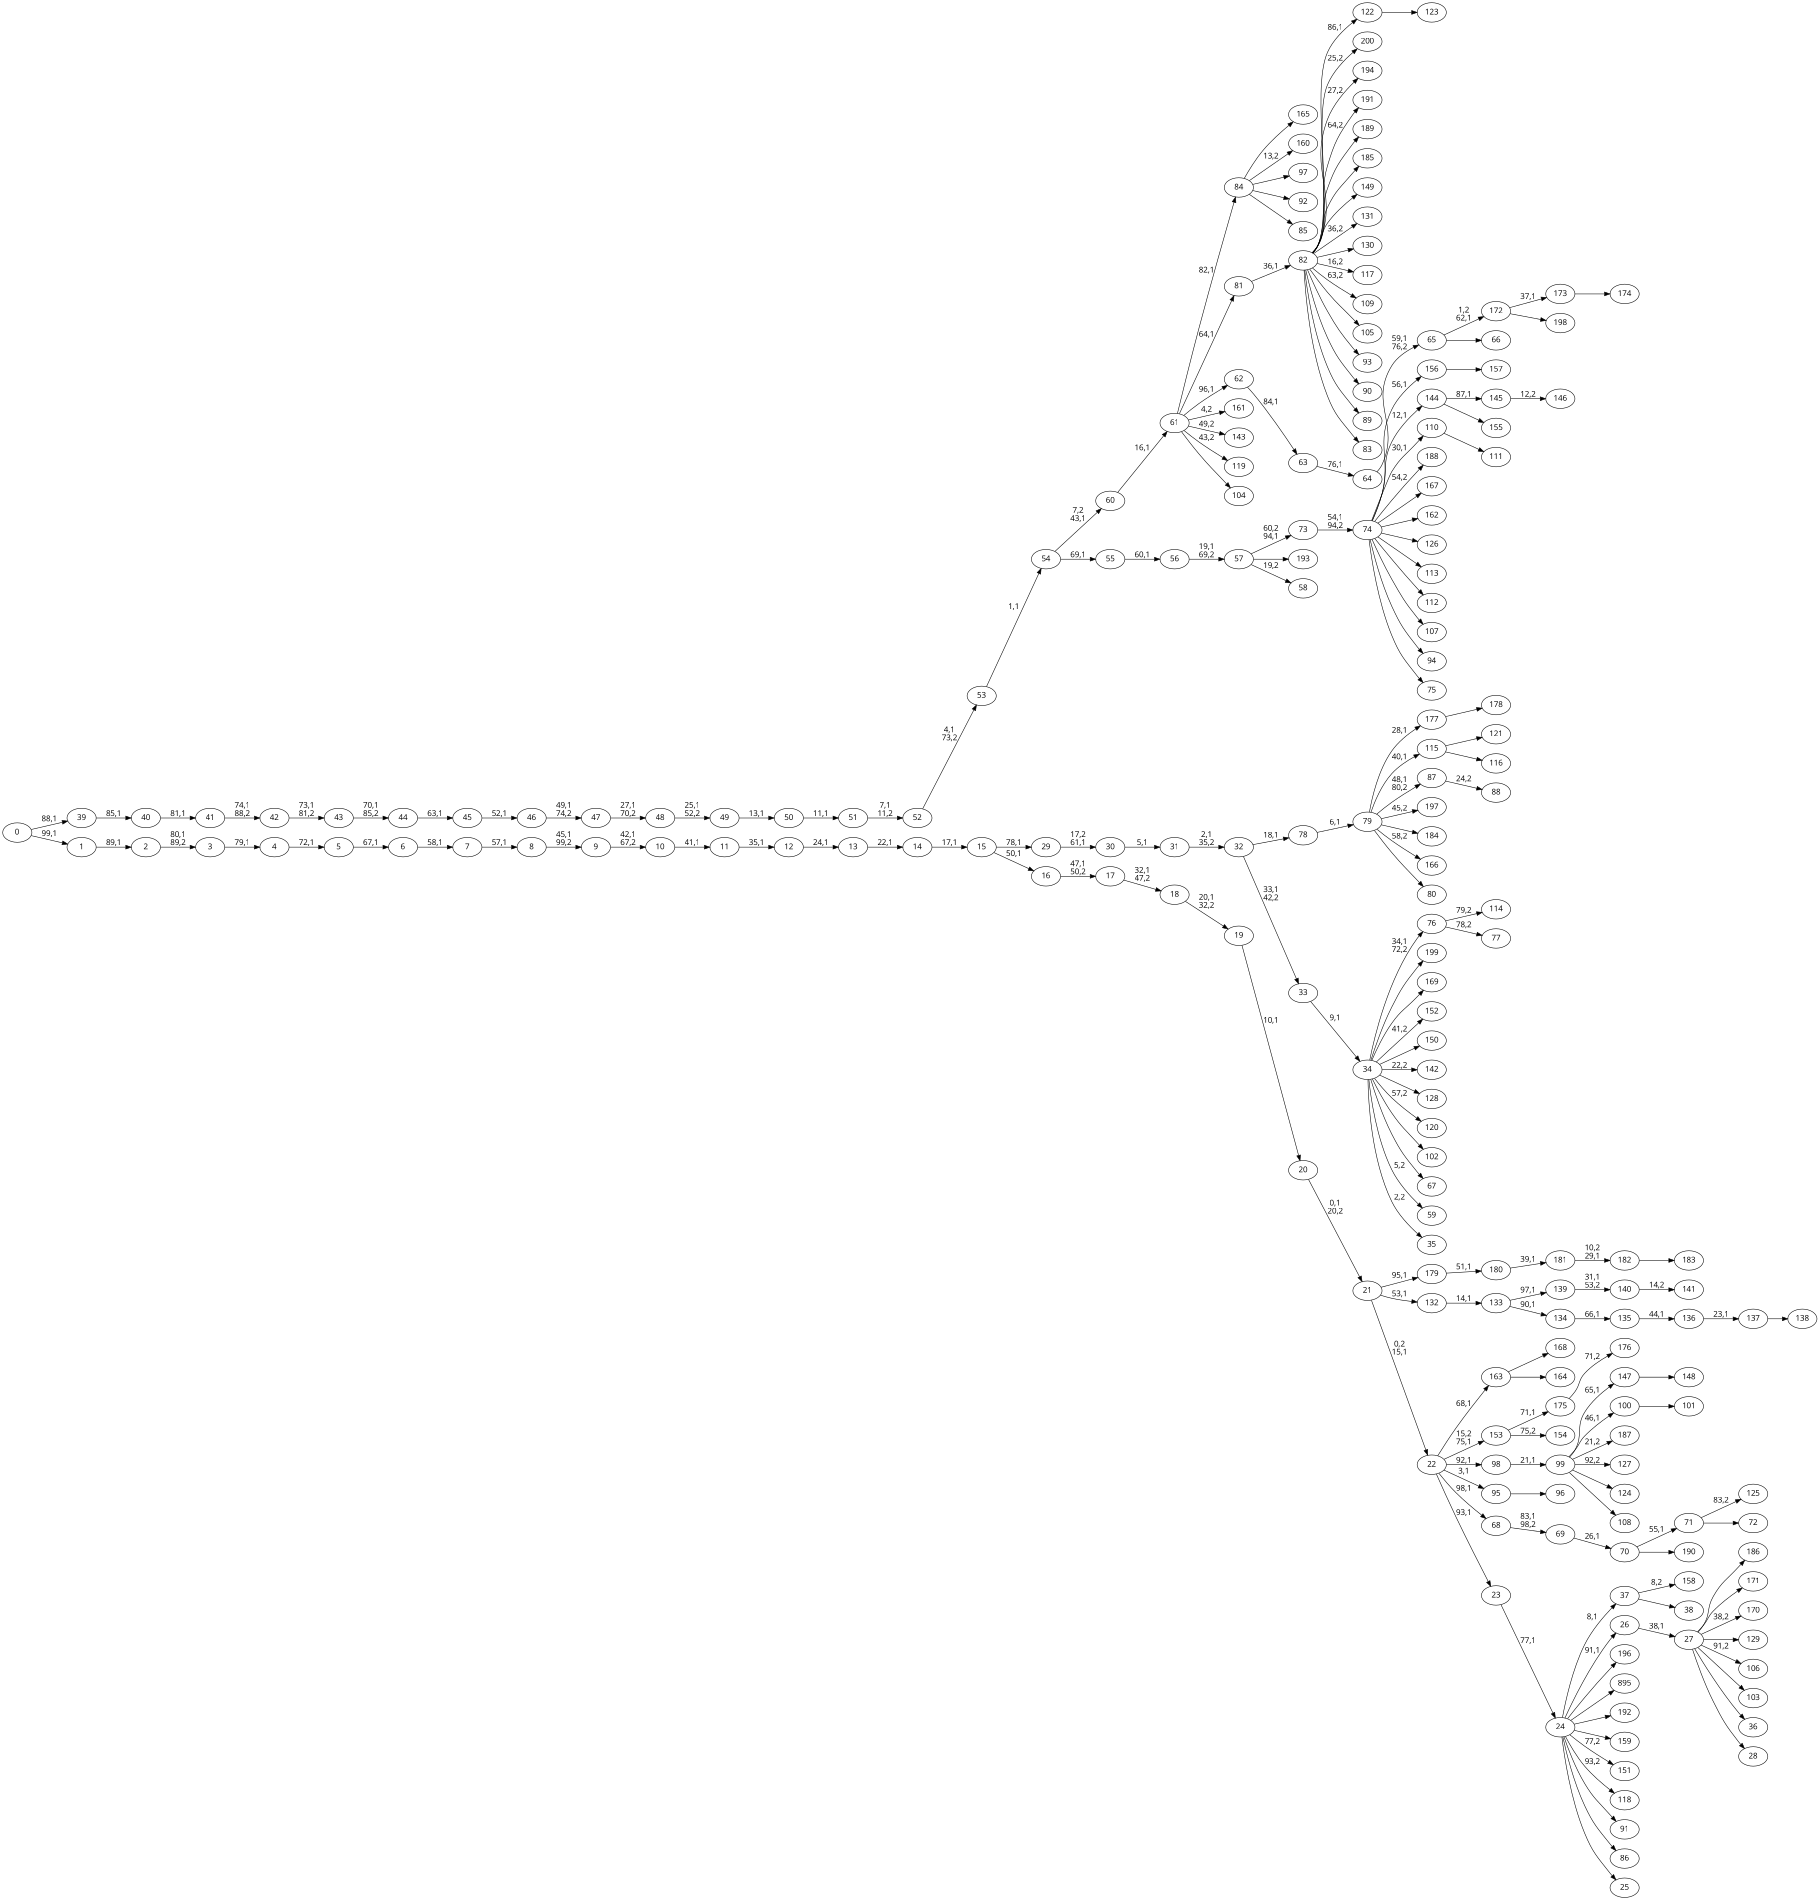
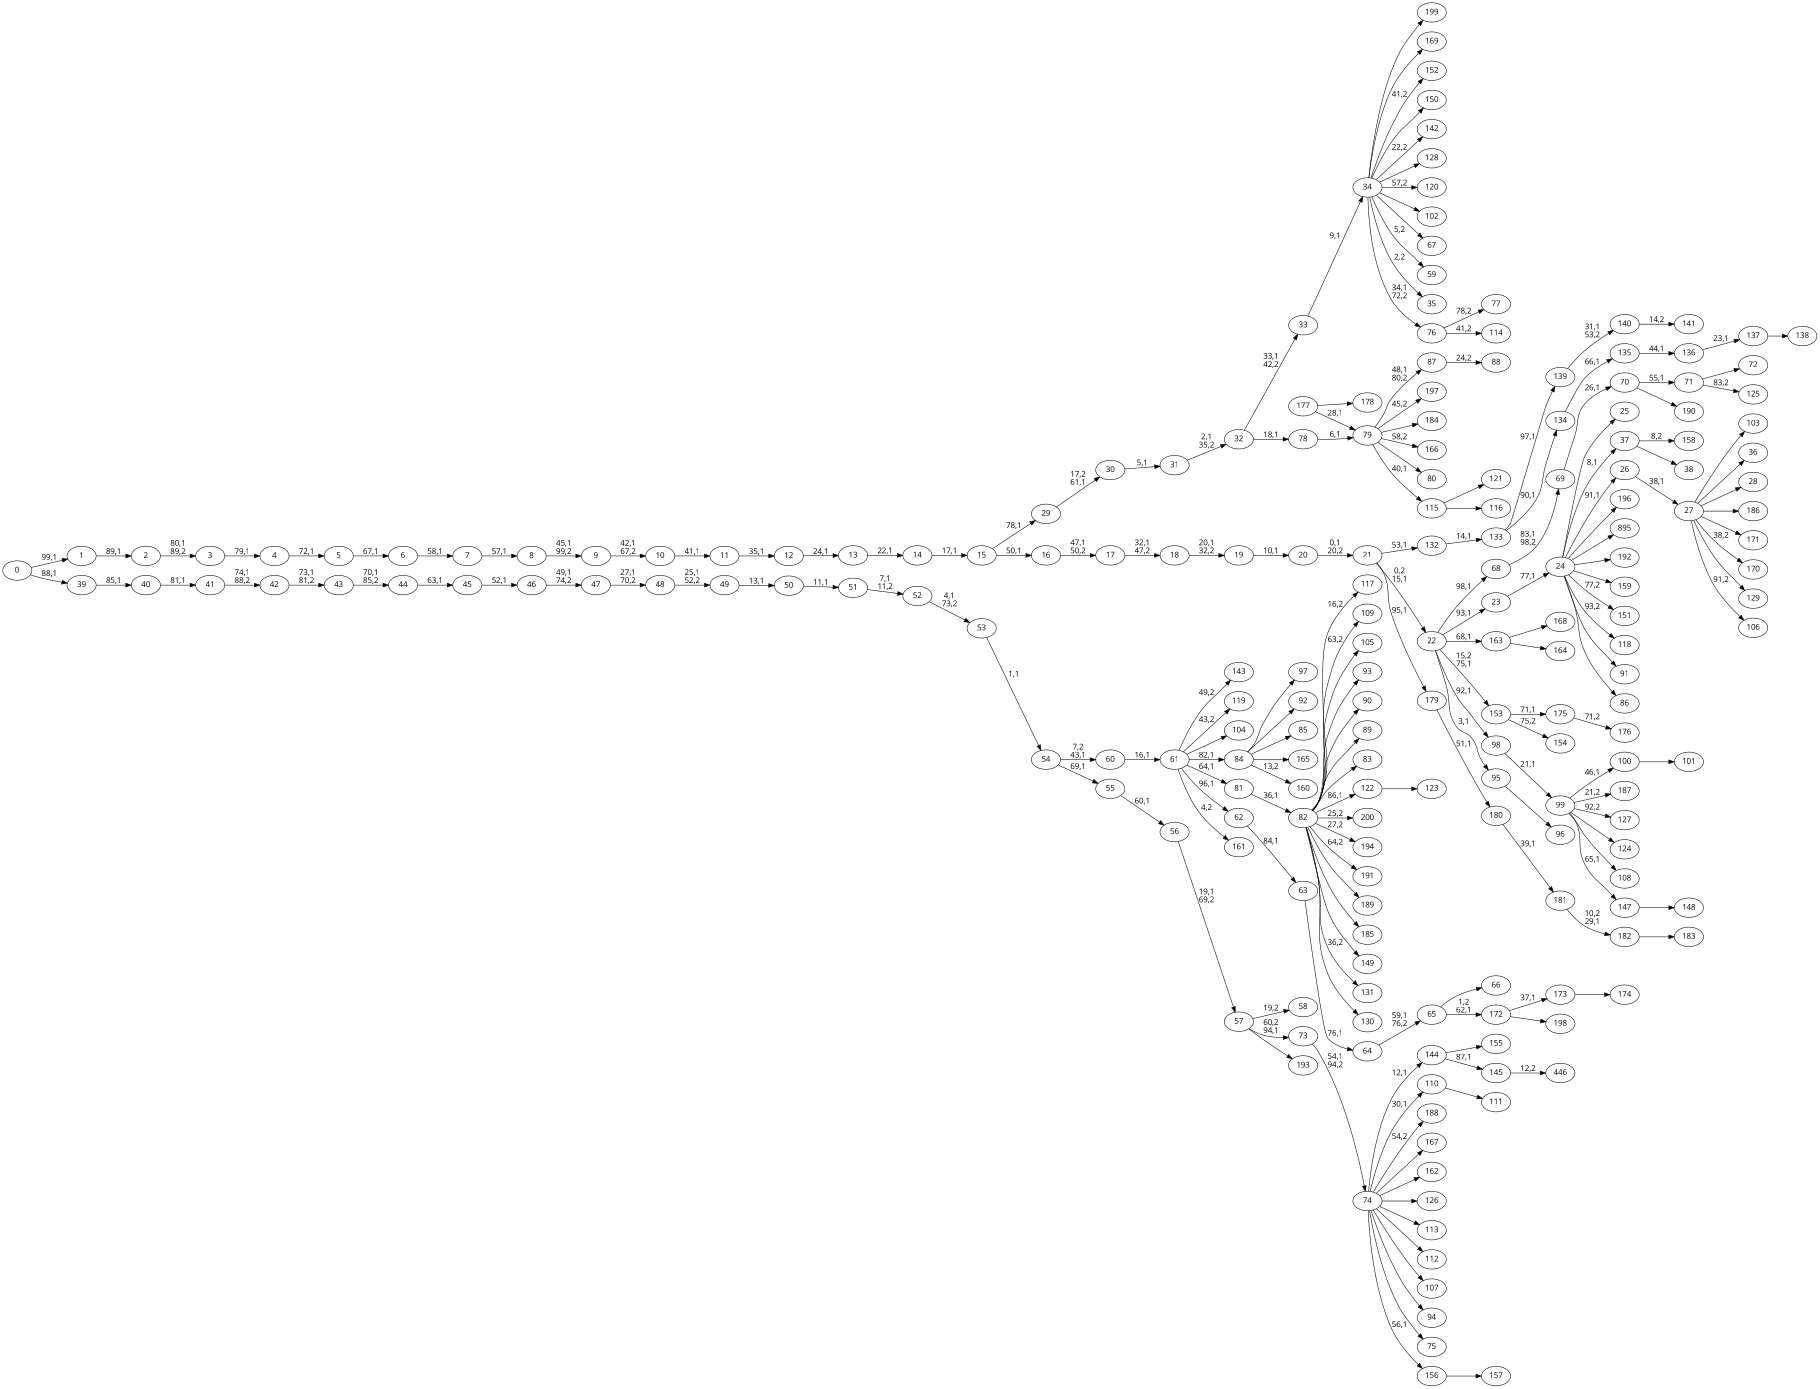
node "146": label "146" -> "446"
edge "79" -> "177": reversed
edge "76" -> "114": label "79,2" -> "41,2"
